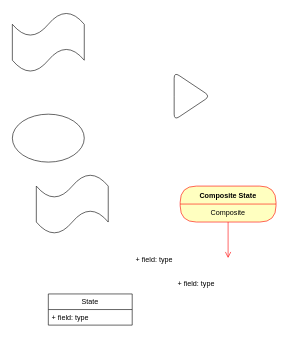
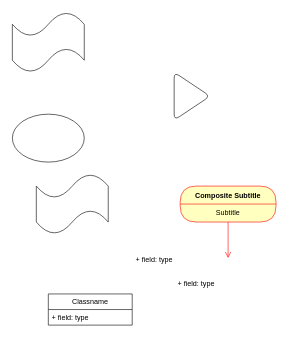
node "Composite State": label "Composite State" -> "Composite Subtitle"
node "Composite": label "Composite" -> "Subtitle"
node "State": label "State" -> "Classname"
